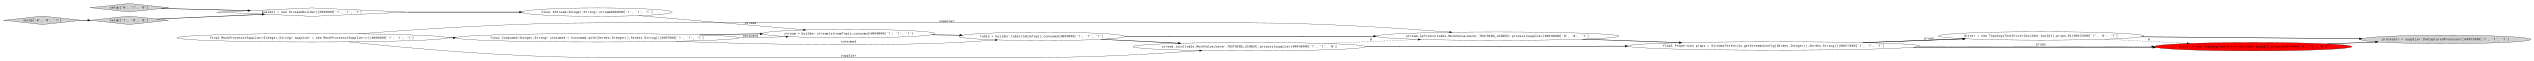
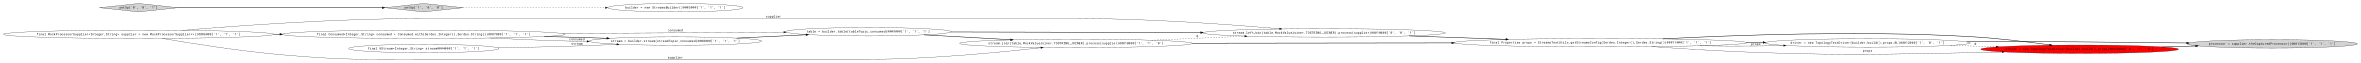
node "setUp['0', '1', '0']": removed
node "builder = new StreamsBuilder()@@@3@@@['1', '1', '1']": shape diamond -> ellipse
edge "builder = new StreamsBuilder()@@@3@@@['1', '1', '1']" -> "final KStream<Integer,String> stream@@@4@@@['1', '1', '1']": removed
edge "setUp['1', '0', '0']" -> "builder = new StreamsBuilder()@@@3@@@['1', '1', '1']": style bold -> dashed
